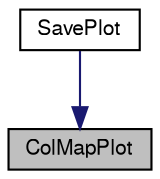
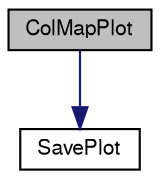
edge "SavePlot" -> "ColMapPlot": reversed
